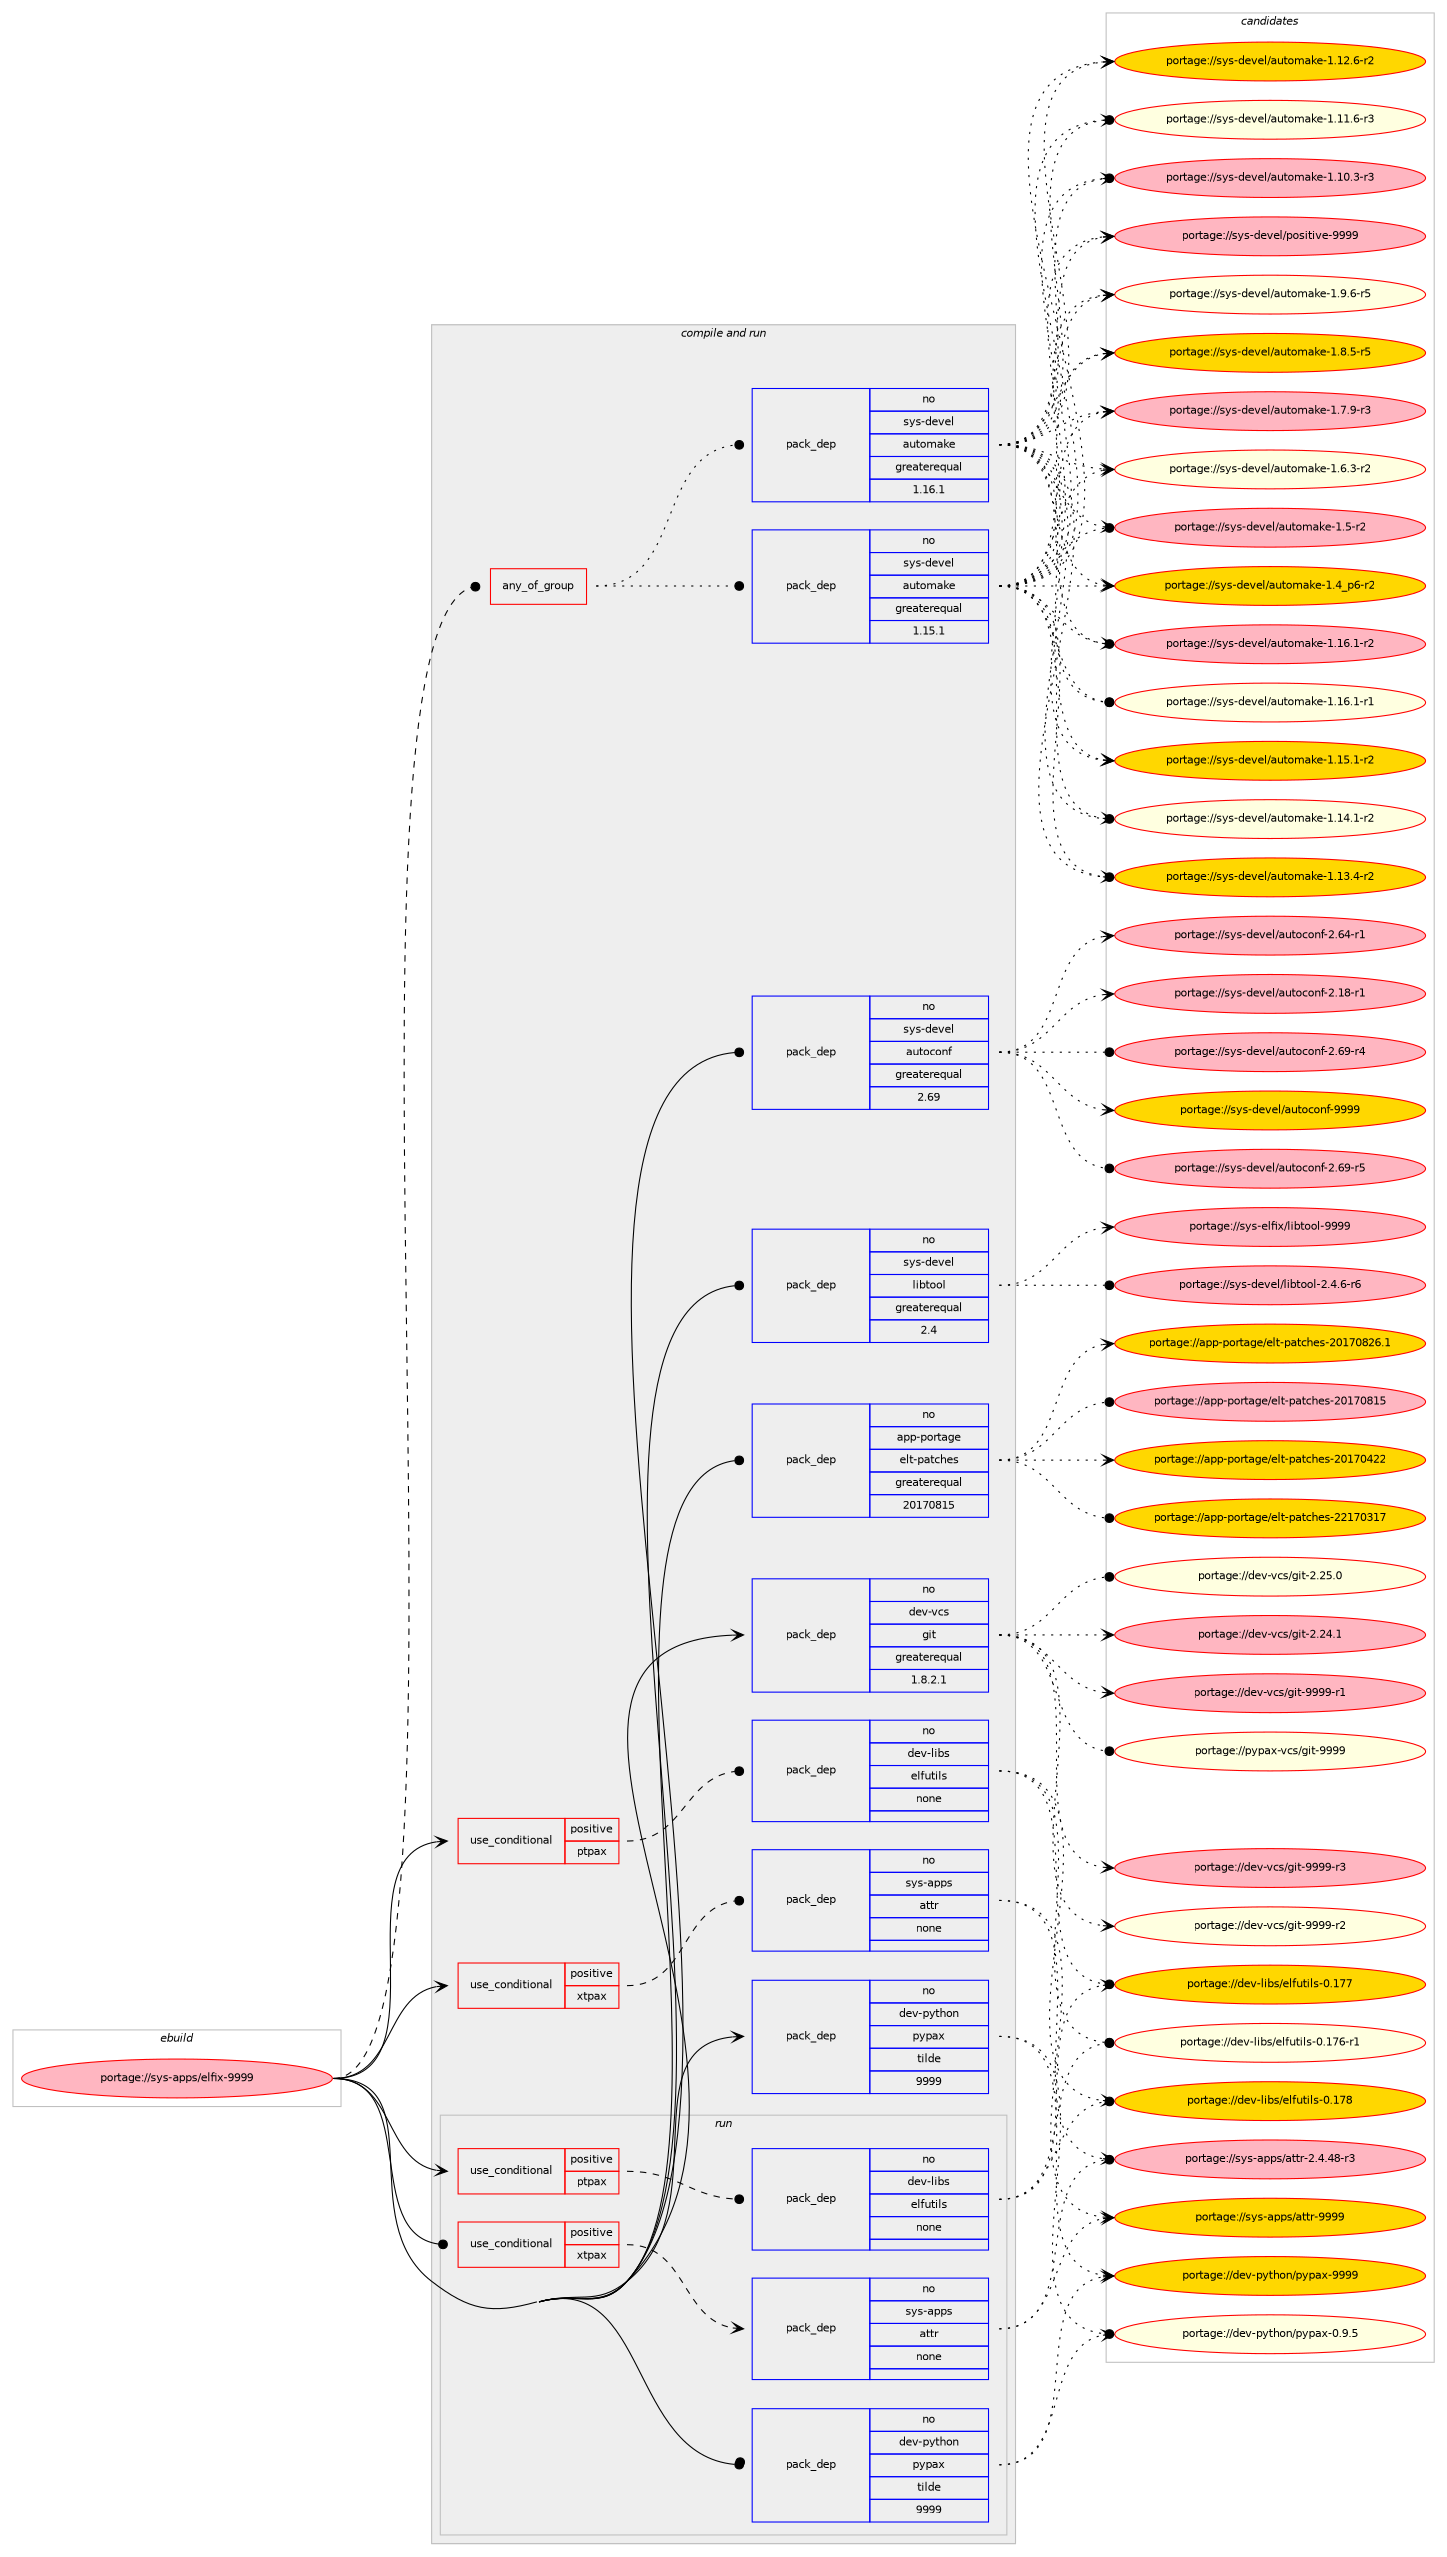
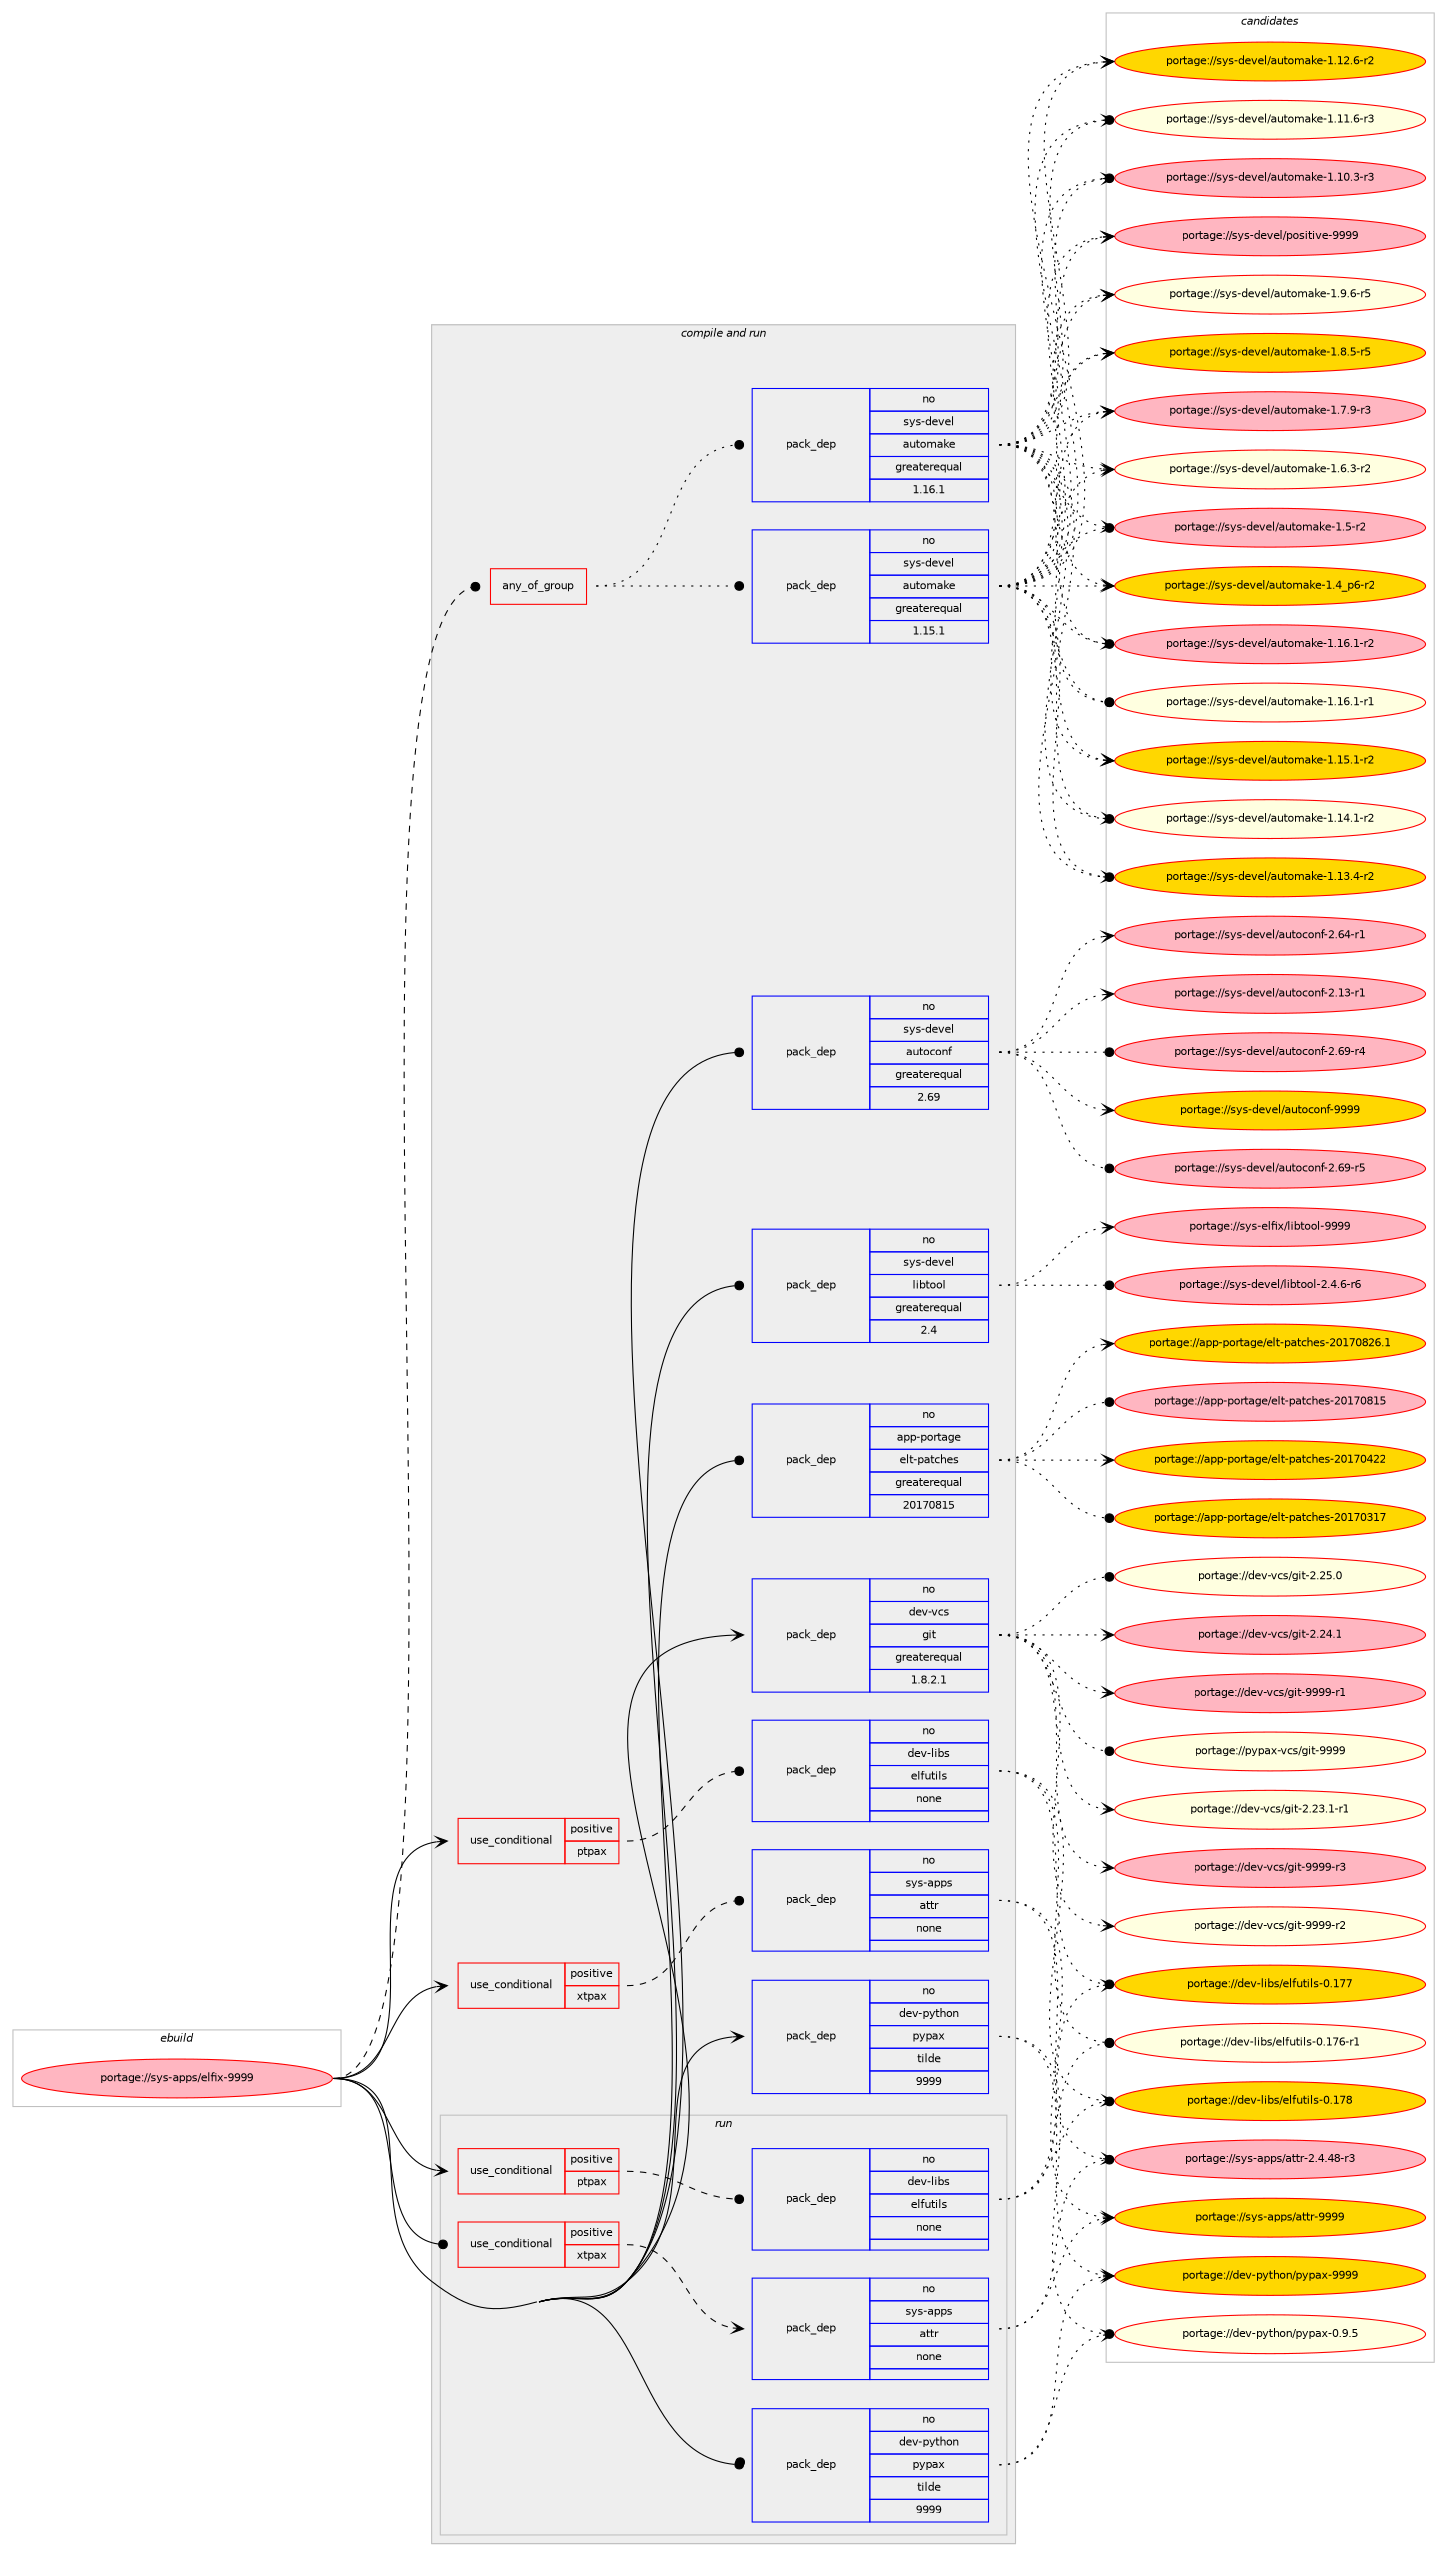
node "portage://sys-devel/autoconf-2.18-r1": label "portage://sys-devel/autoconf-2.18-r1" -> "portage://sys-devel/autoconf-2.13-r1"
node "portage://app-portage/elt-patches-22170317": label "portage://app-portage/elt-patches-22170317" -> "portage://app-portage/elt-patches-20170317"
node "portage://dev-vcs/git-2.23.1-r1": added
